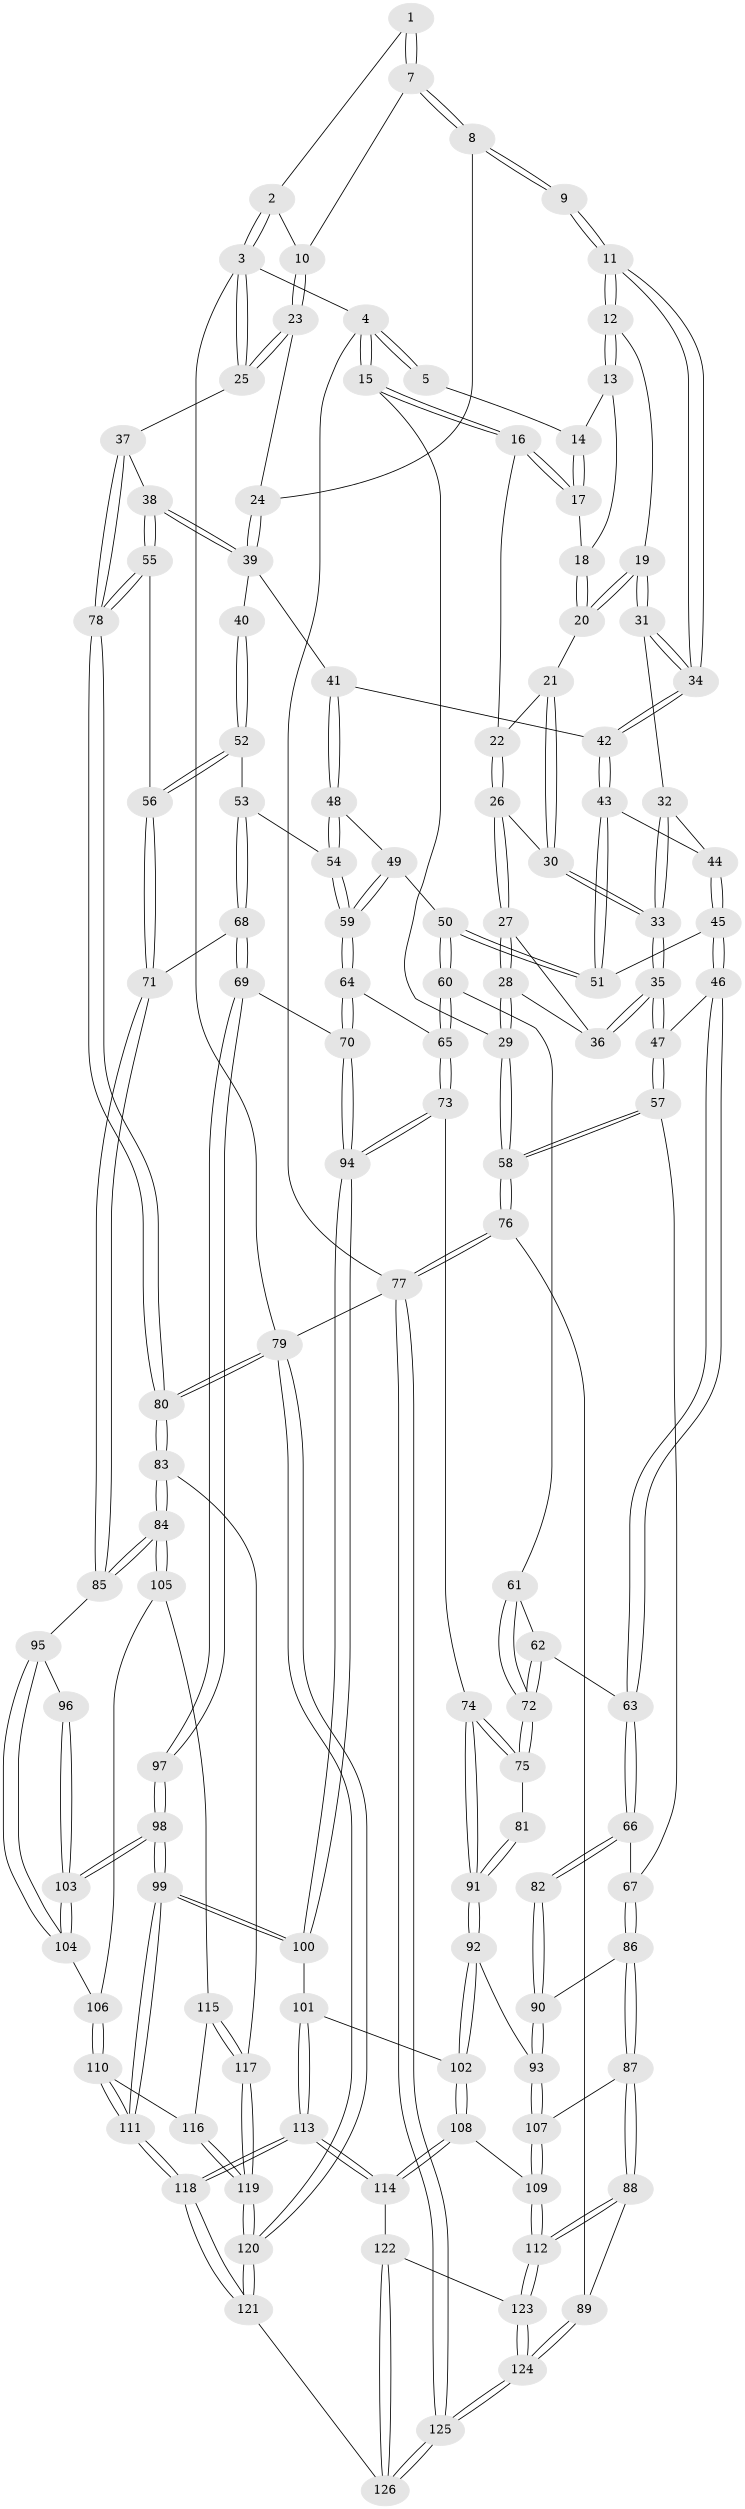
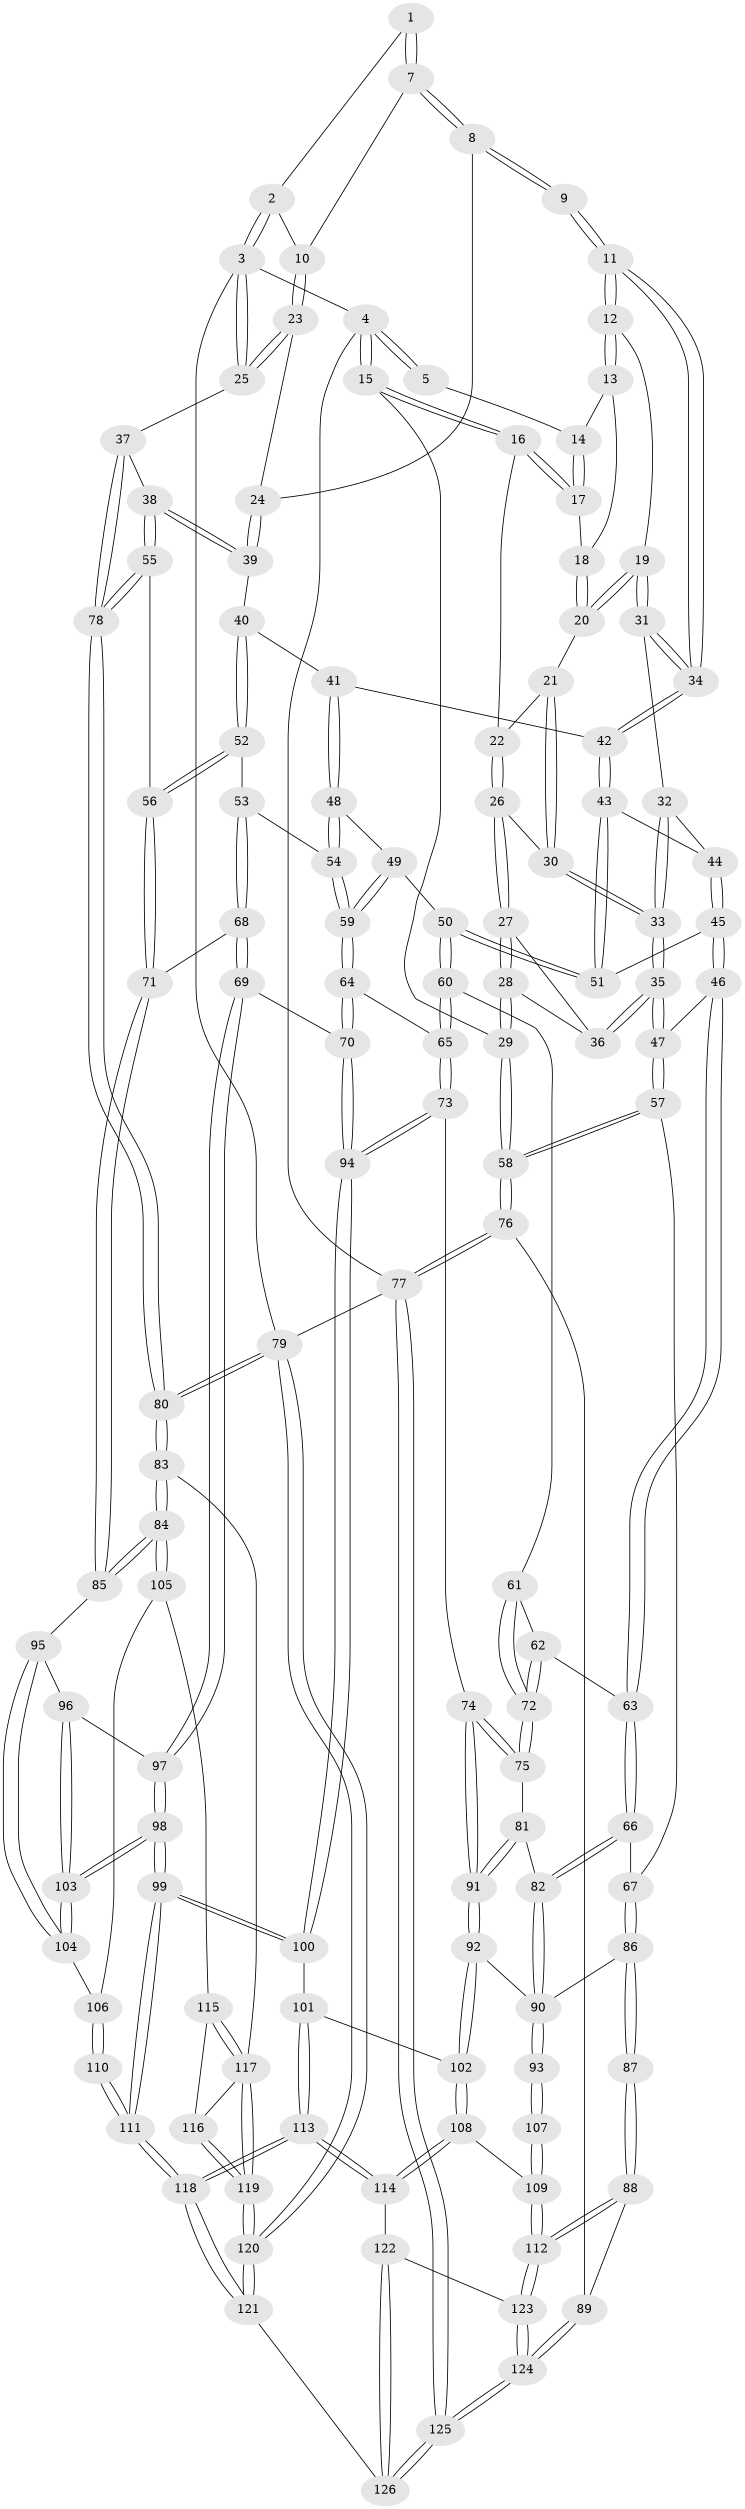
edge "39" -- "41": now "40" -- "41"
edge "96" -- "97": added
edge "81" -- "82": added
edge "92" -- "93": now "92" -- "90"
edge "110" -- "116": now "117" -- "116"
edge "87" -- "107": removed
